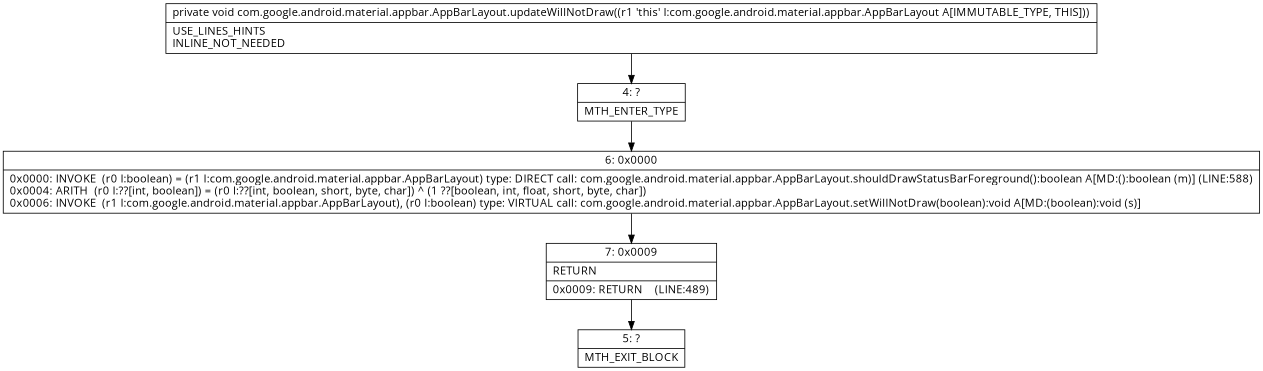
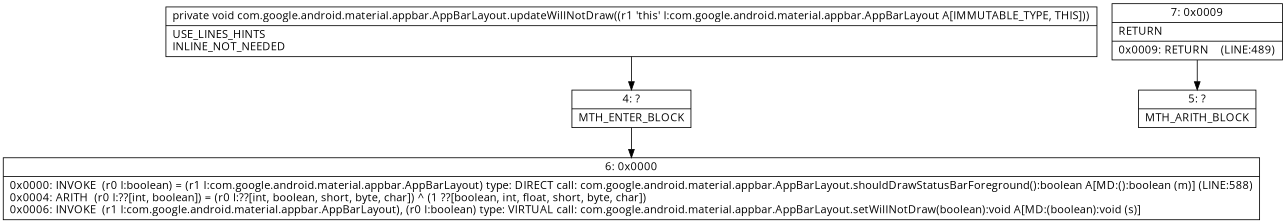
node "4: ?": text "MTH_ENTER_TYPE" -> "MTH_ENTER_BLOCK"
edge "6: 0x0000" -> "7: 0x0009": removed
node "5: ?": text "MTH_EXIT_BLOCK" -> "MTH_ARITH_BLOCK"
